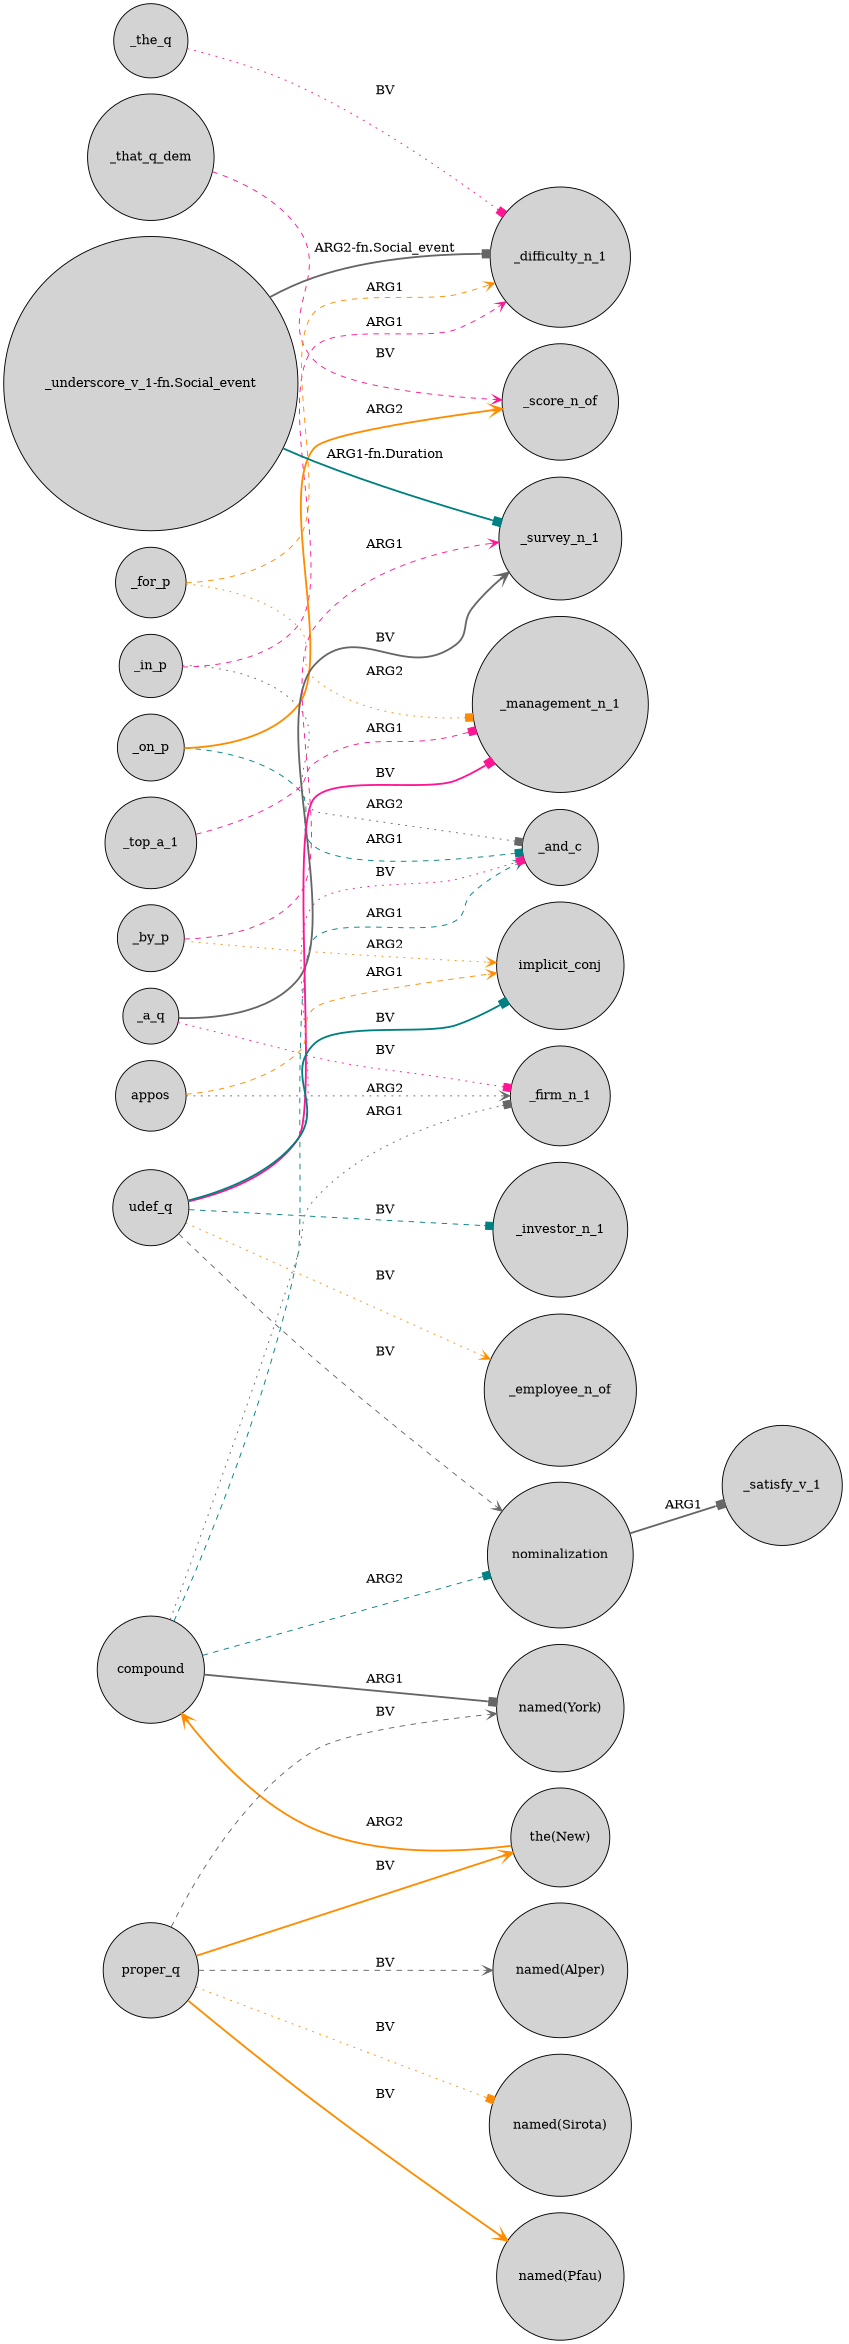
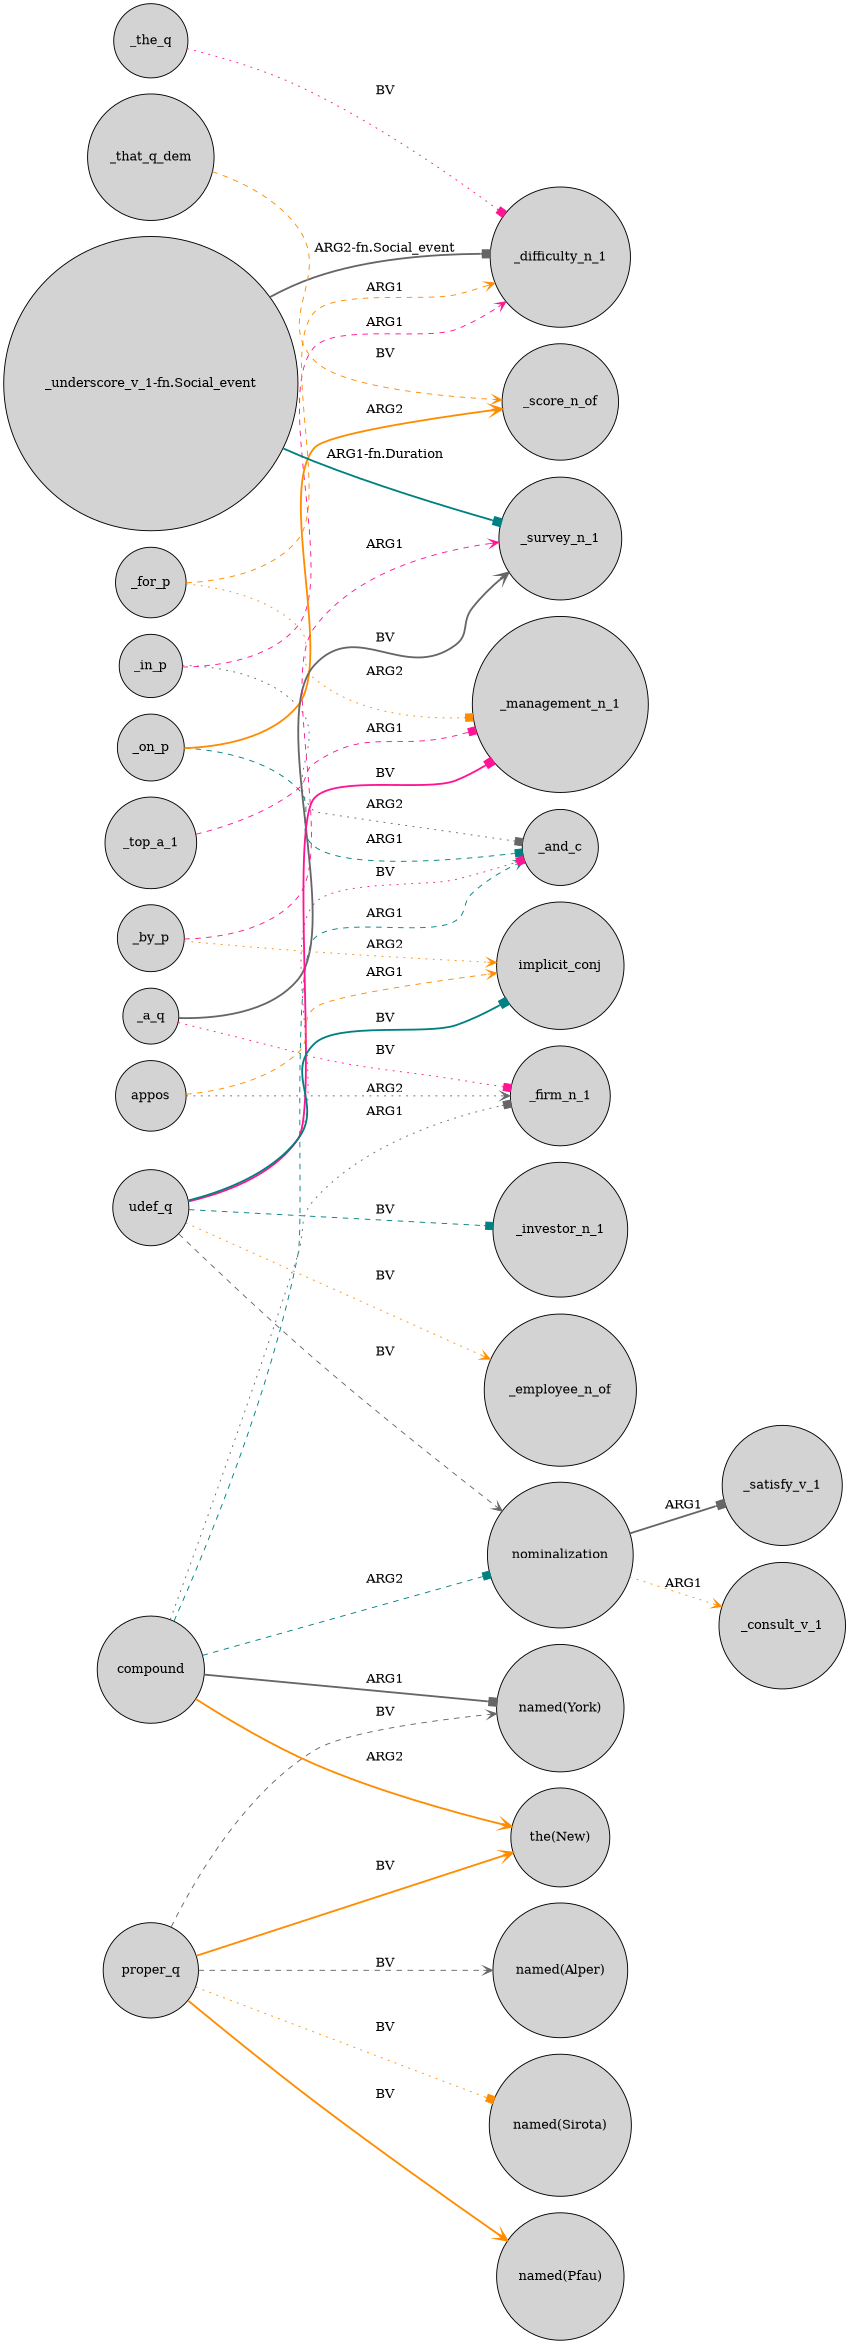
edge "_that_q_dem" -> "_score_n_of": color deeppink -> darkorange
node "_consult_v_1": added
edge "the(New)" -> "compound": reversed
